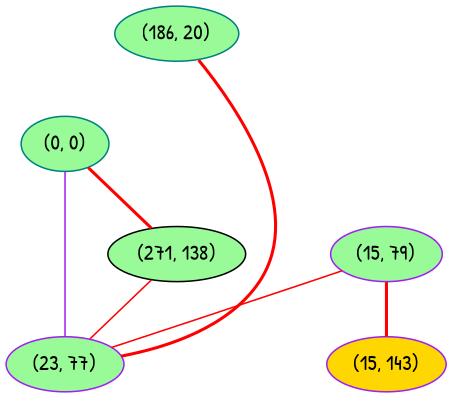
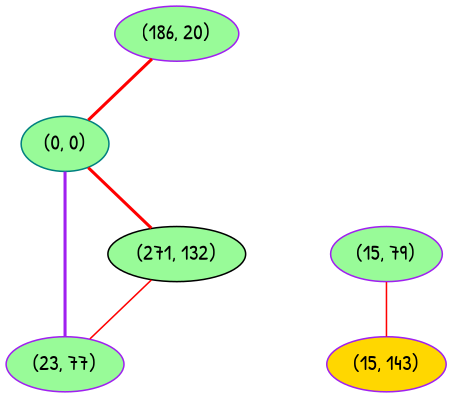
node "(186, 20)": color teal -> purple
edge "(186, 20)" -- "(23, 77)": now "(186, 20)" -- "(0, 0)"
edge "(0, 0)" -- "(23, 77)": style solid -> bold
node "(271, 138)": label "(271, 138)" -> "(271, 132)"
edge "(15, 79)" -- "(15, 143)": style bold -> solid
edge "(15, 79)" -- "(23, 77)": removed
